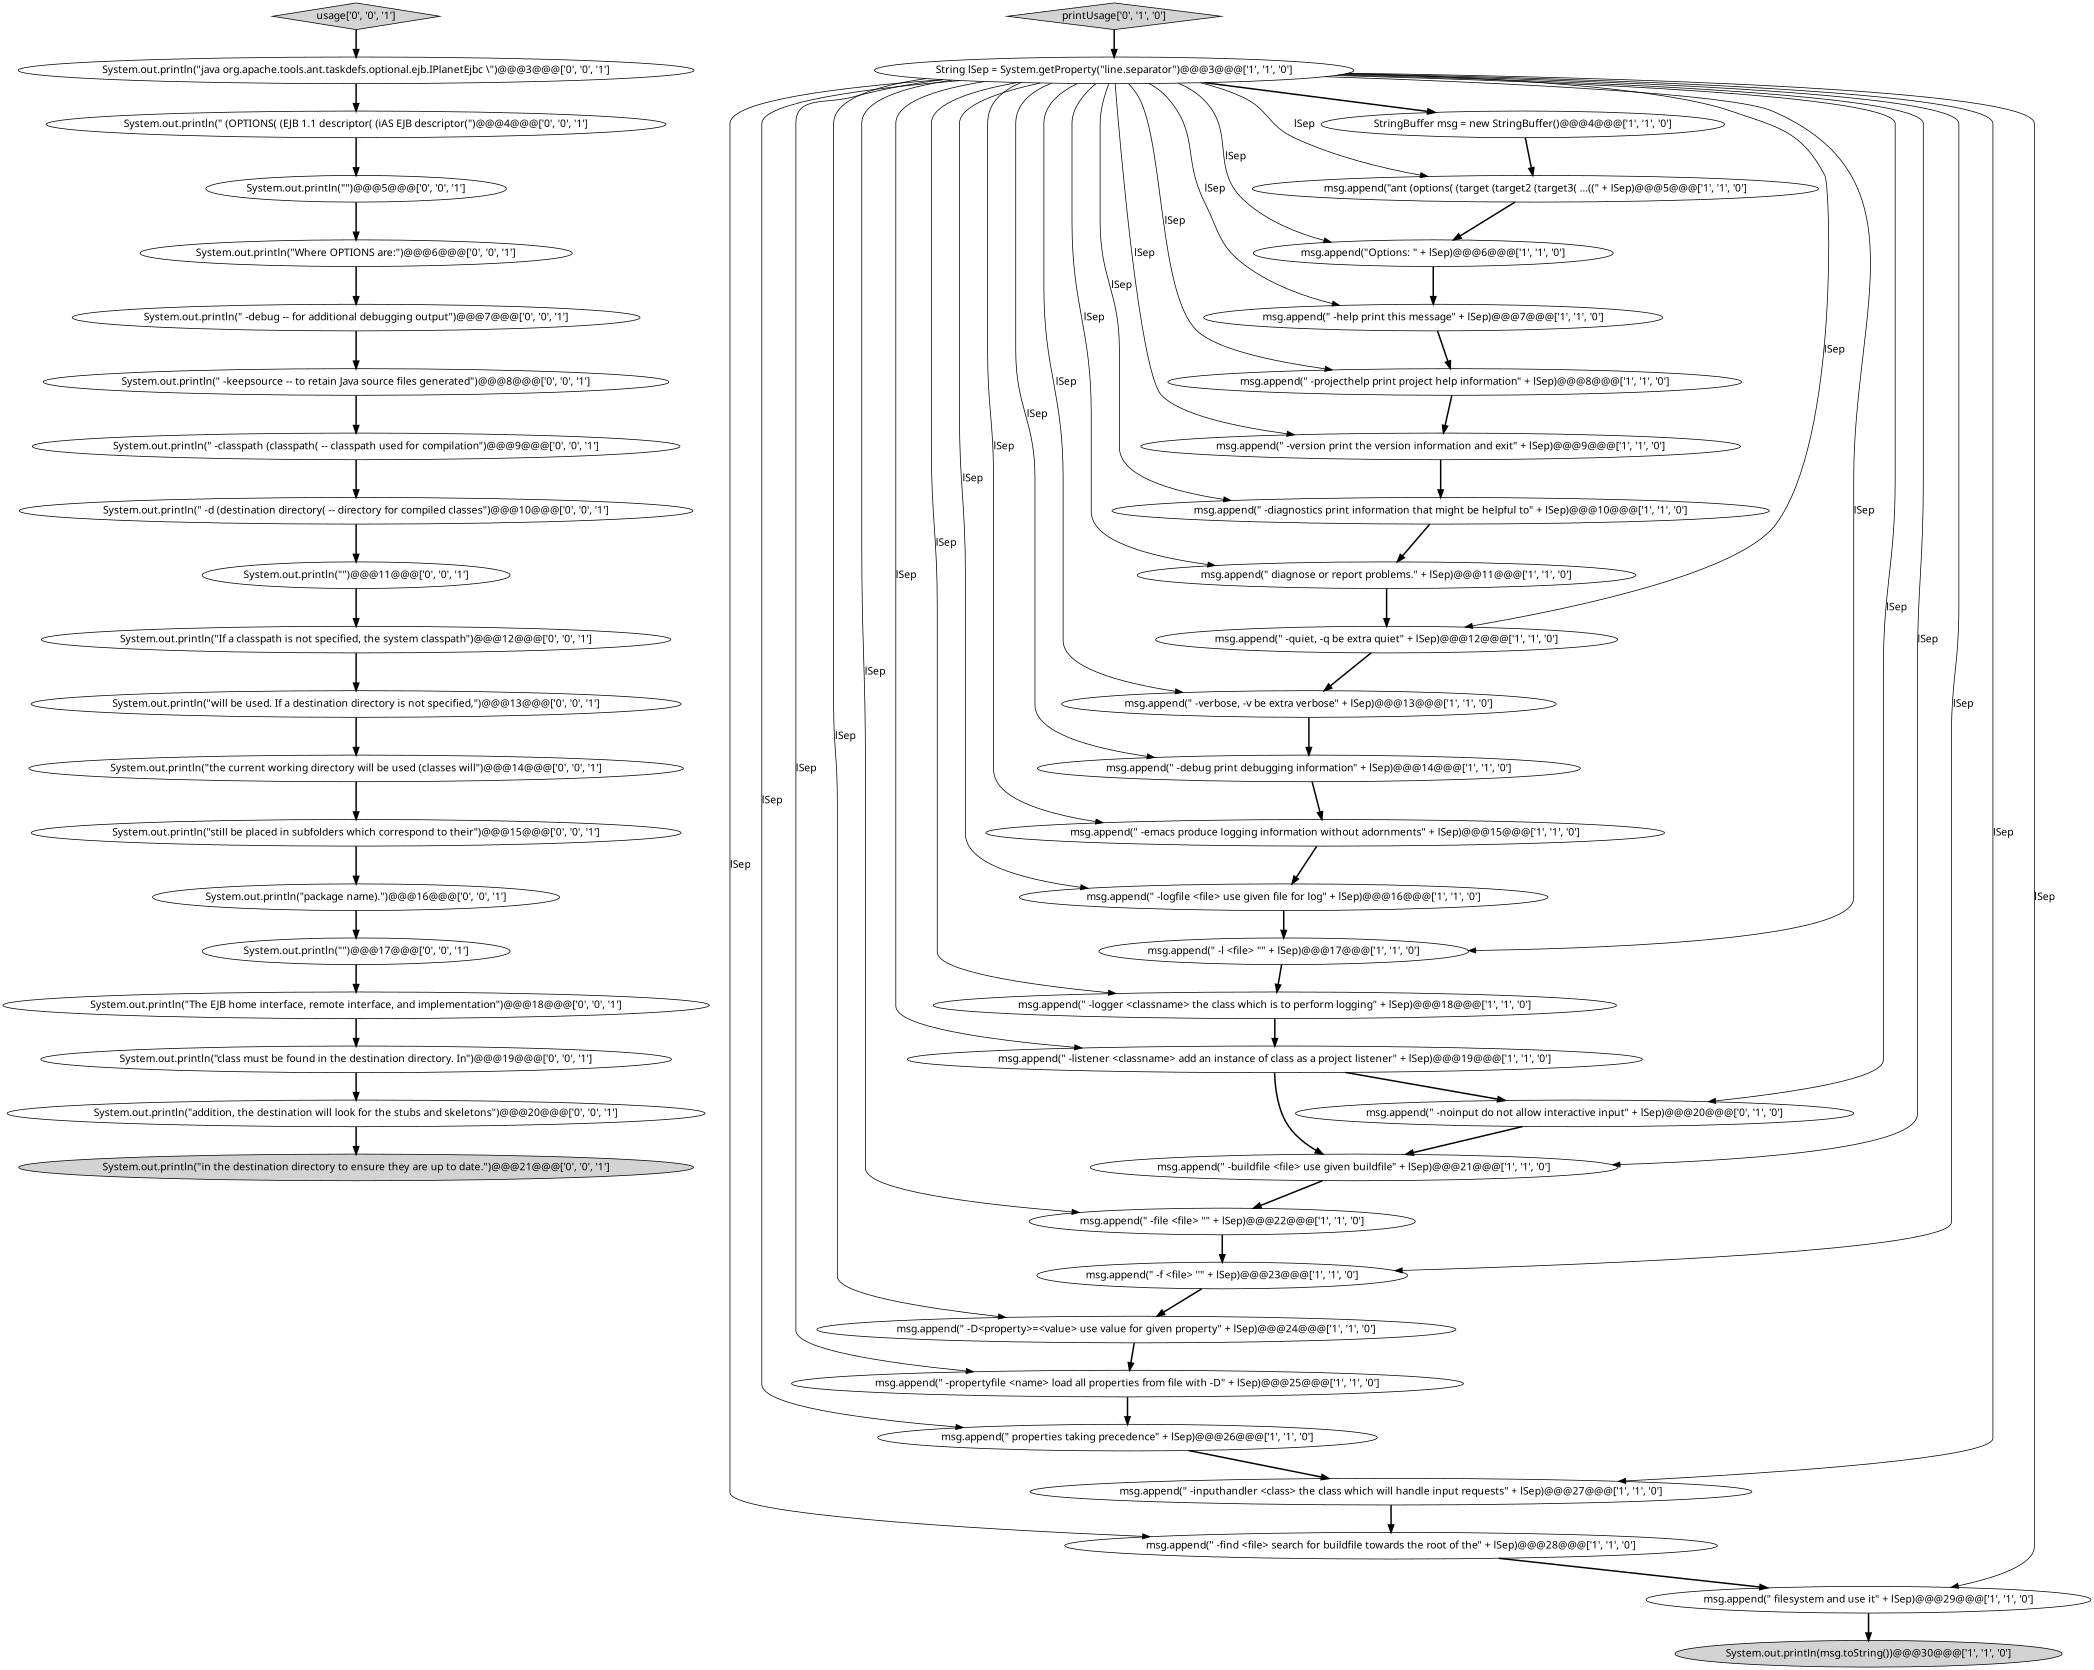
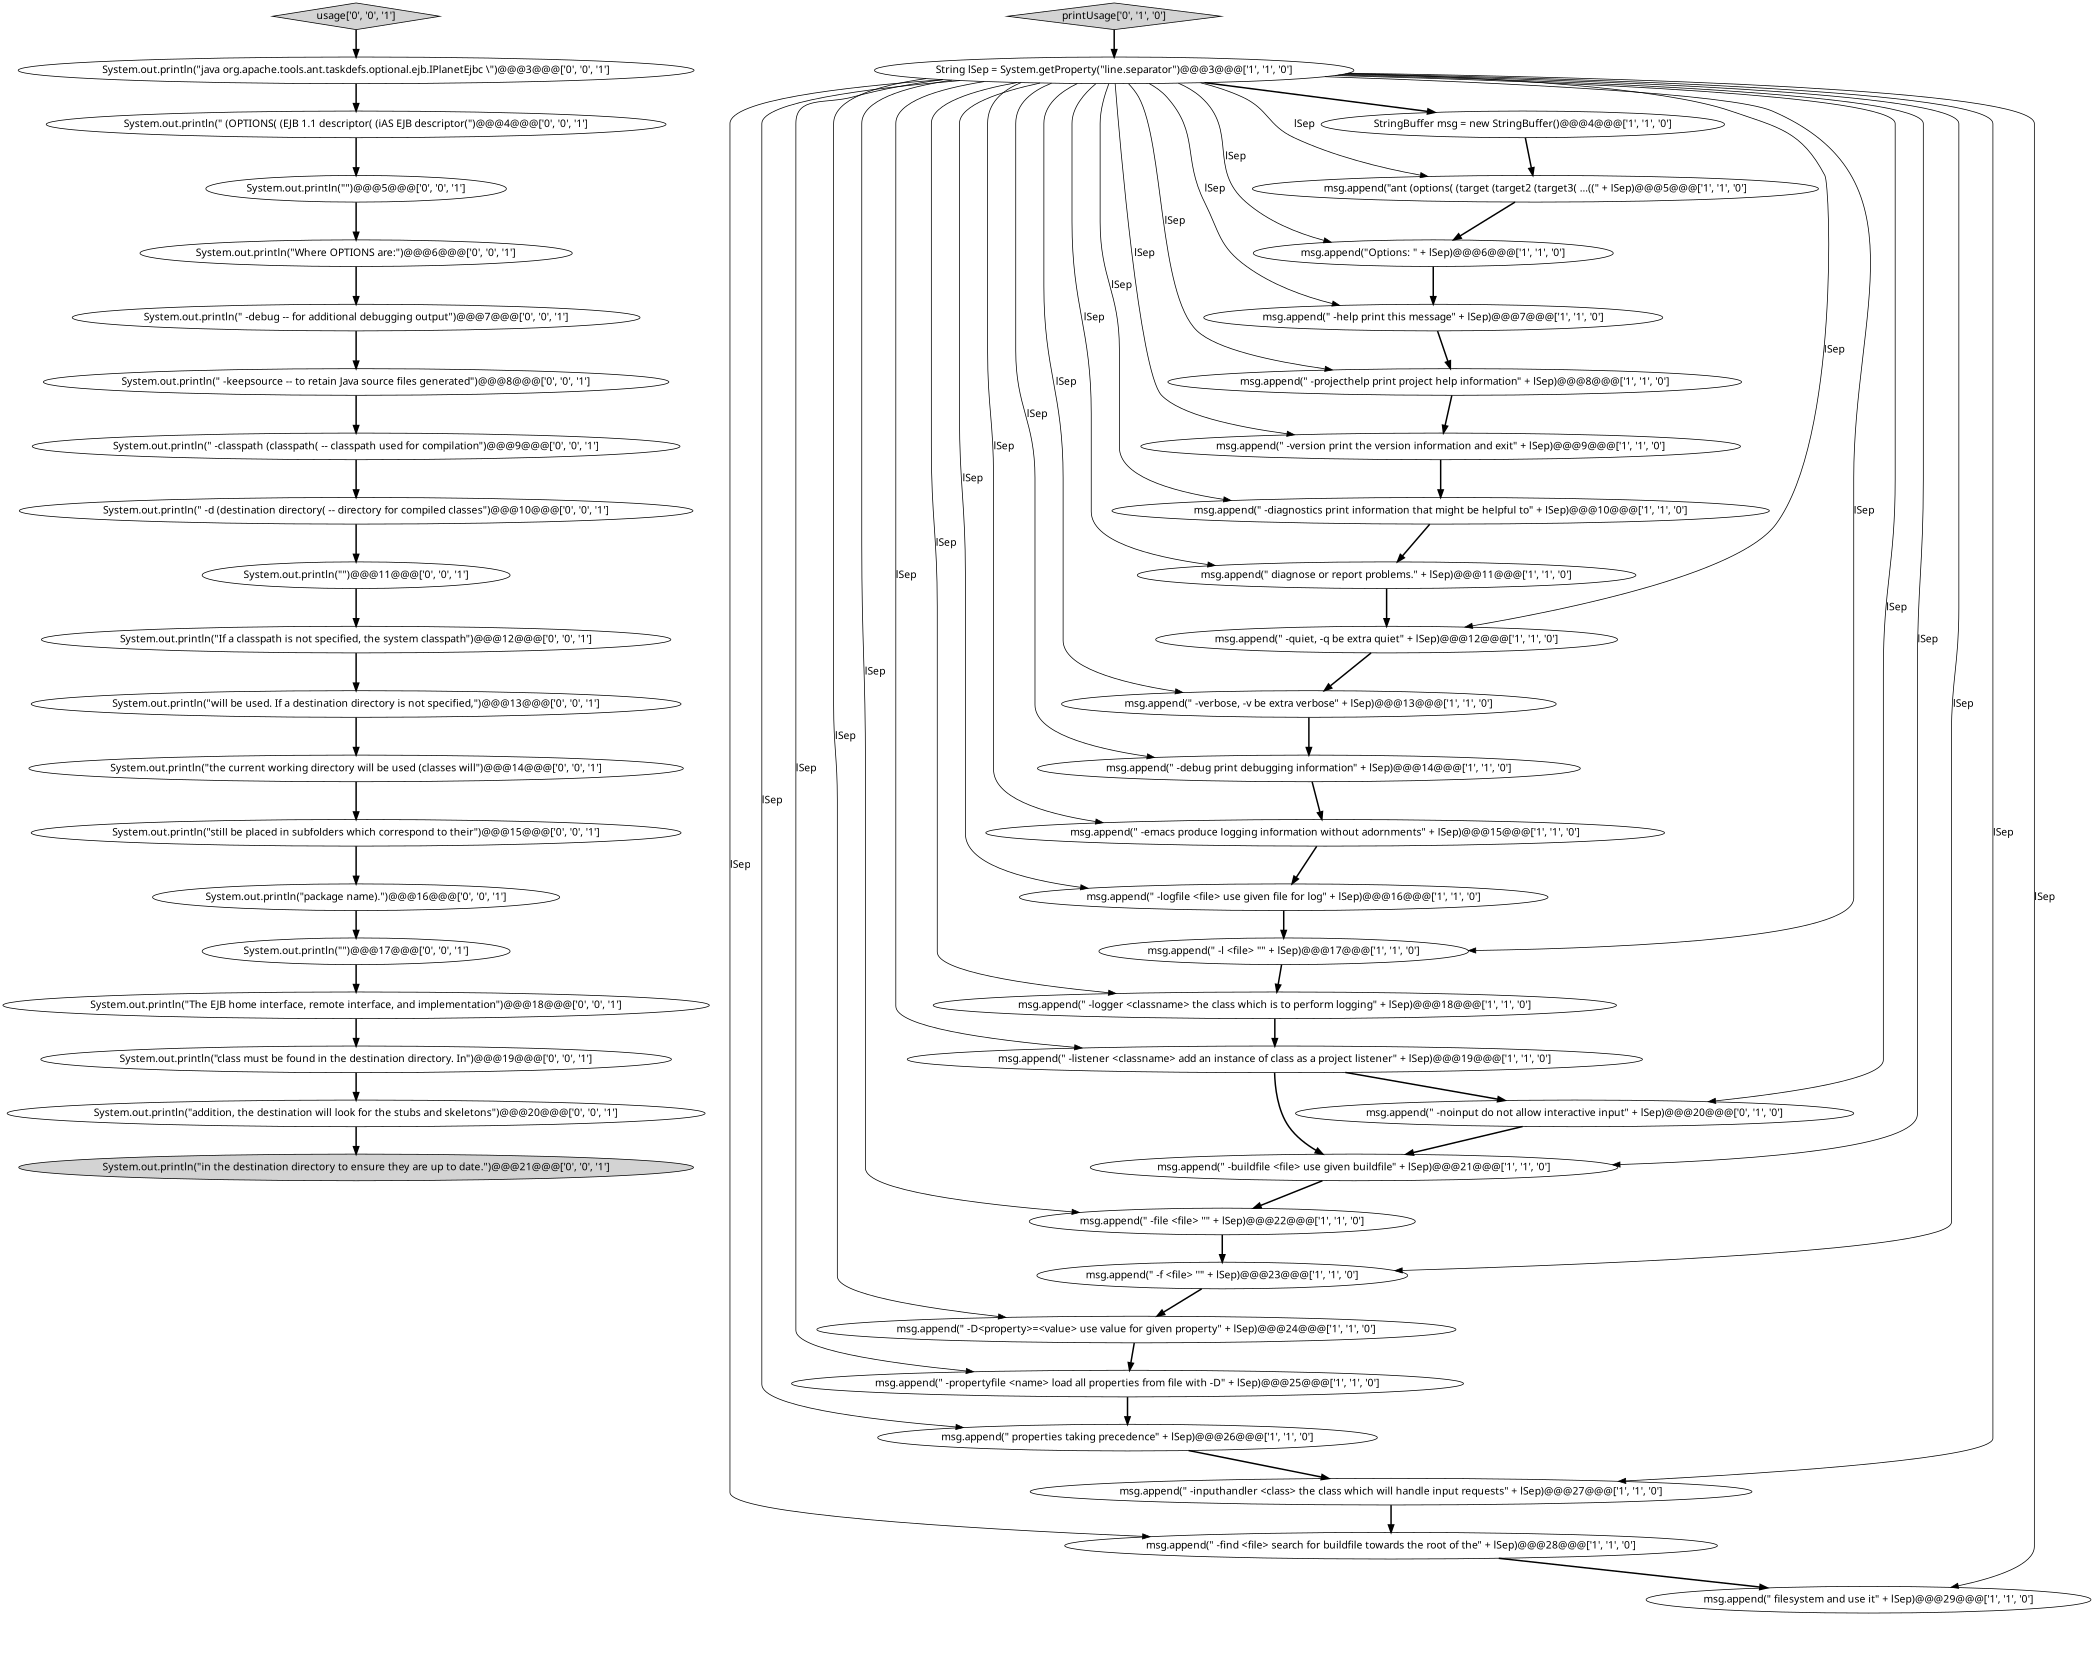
node "System.out.println(msg.toString())@@@30@@@['1', '1', '0']": removed
